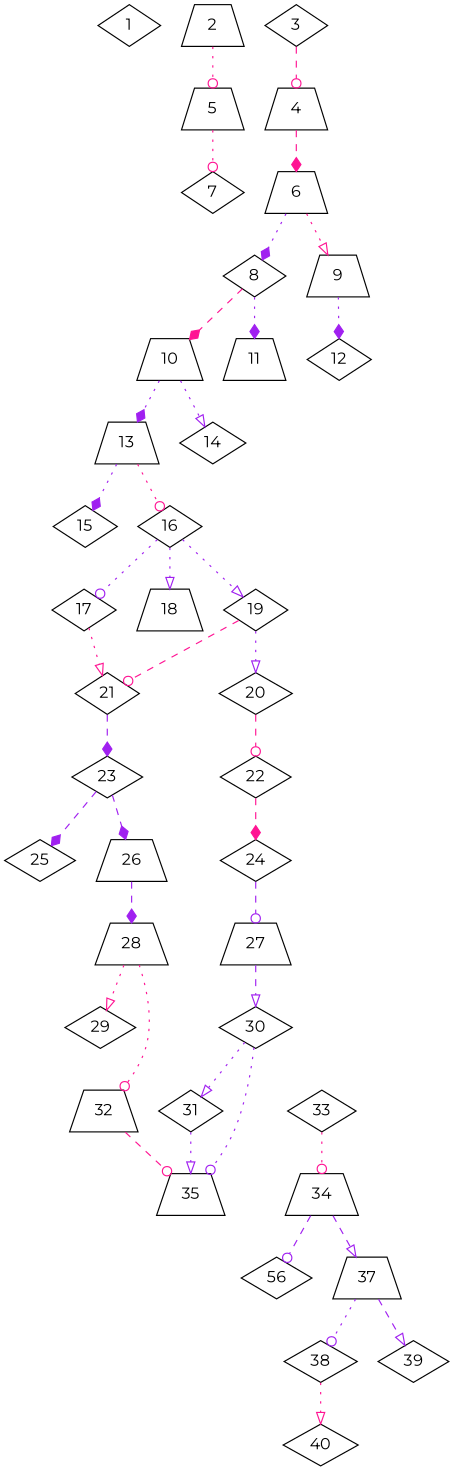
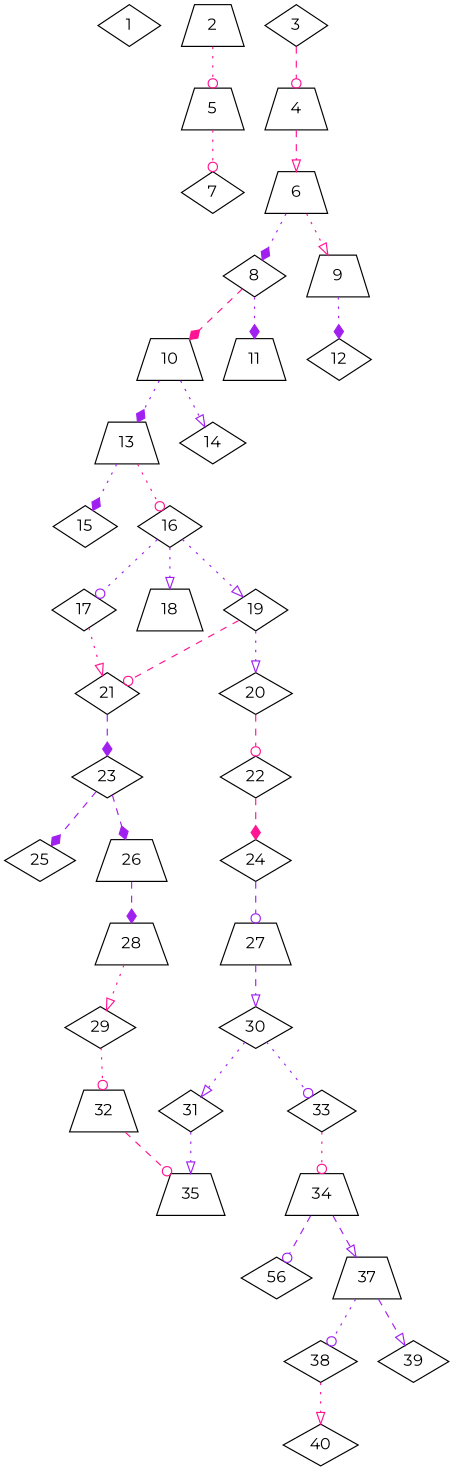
edge "4" -> "6": arrowhead diamond -> onormal
edge "28" -> "32": now "29" -> "32"
edge "30" -> "35": now "30" -> "33"
